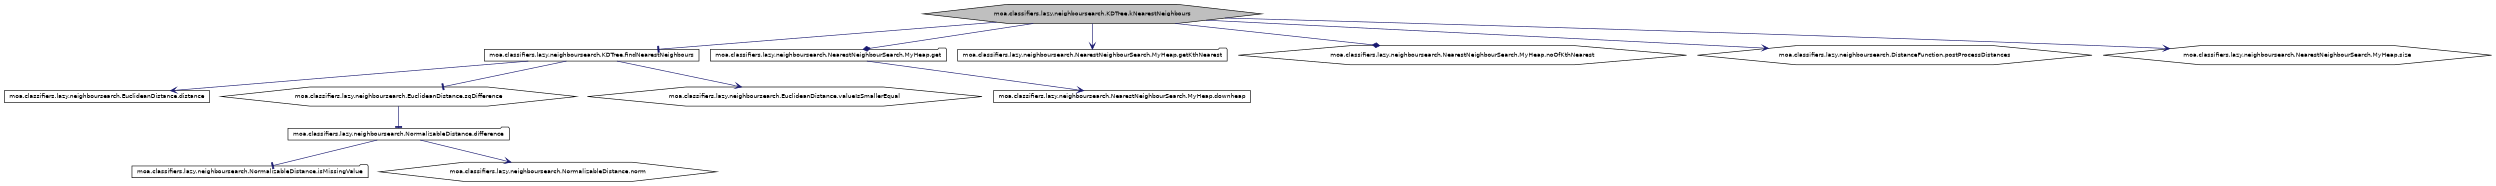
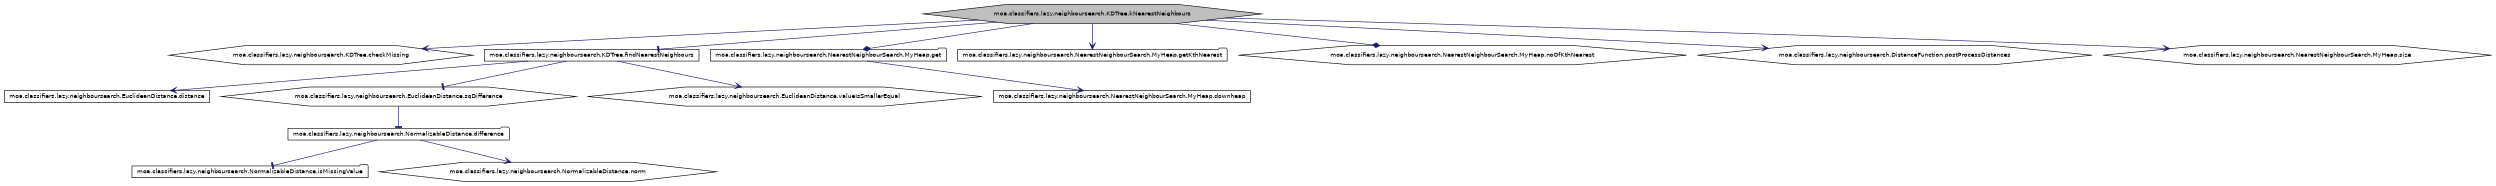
node "moa.classifiers.lazy.neighboursearch.KDTree.checkMissing": added
